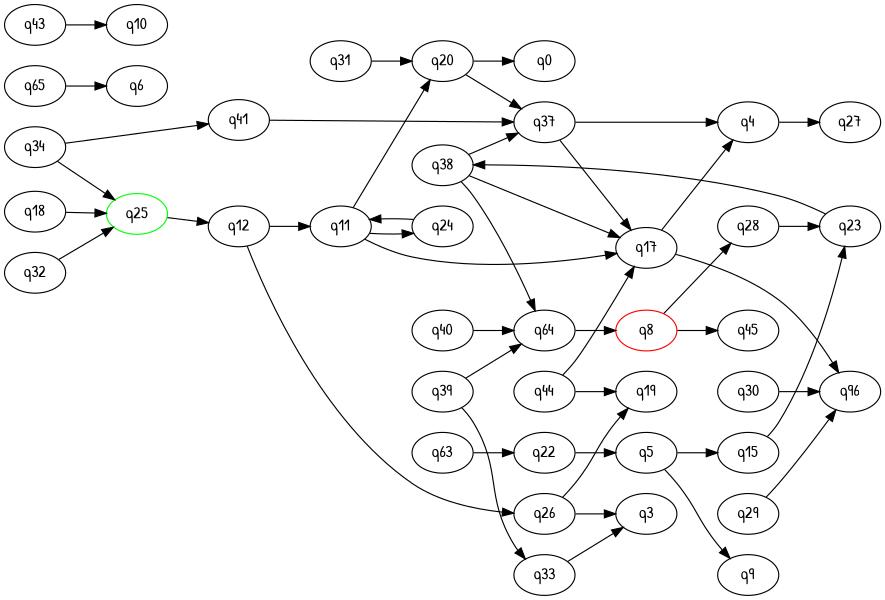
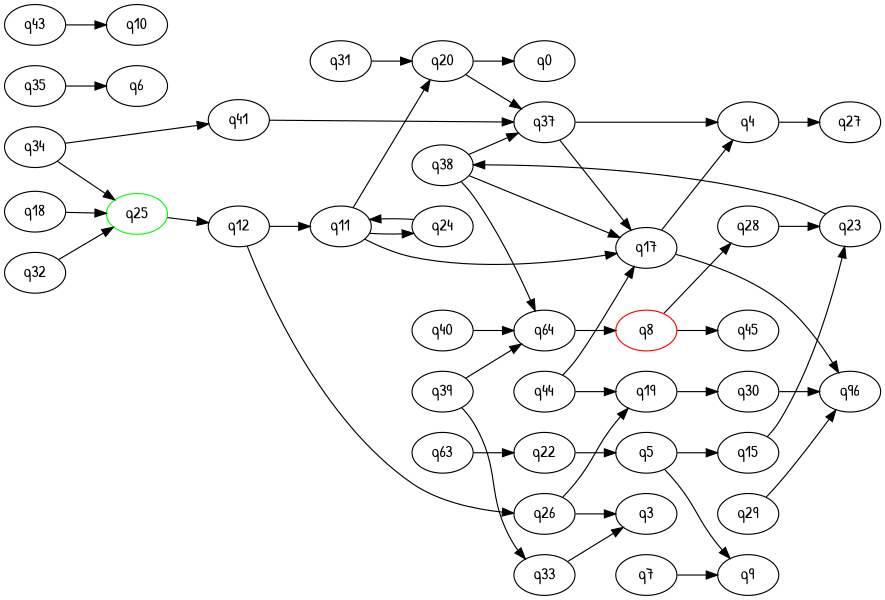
node "q65": label "q65" -> "q35"
edge "q19" -> "q30": added
node "q7": added
